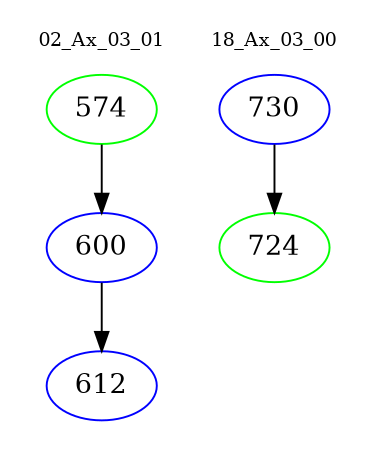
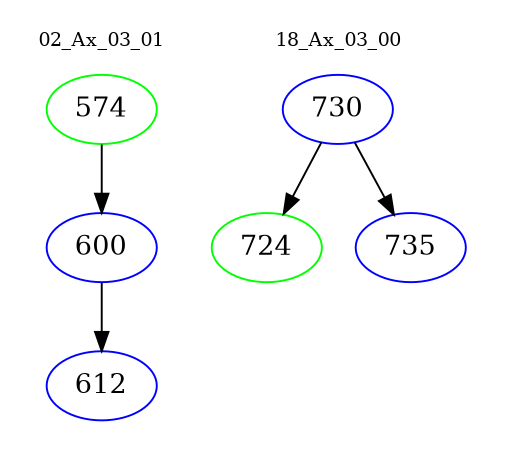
node "735": added
